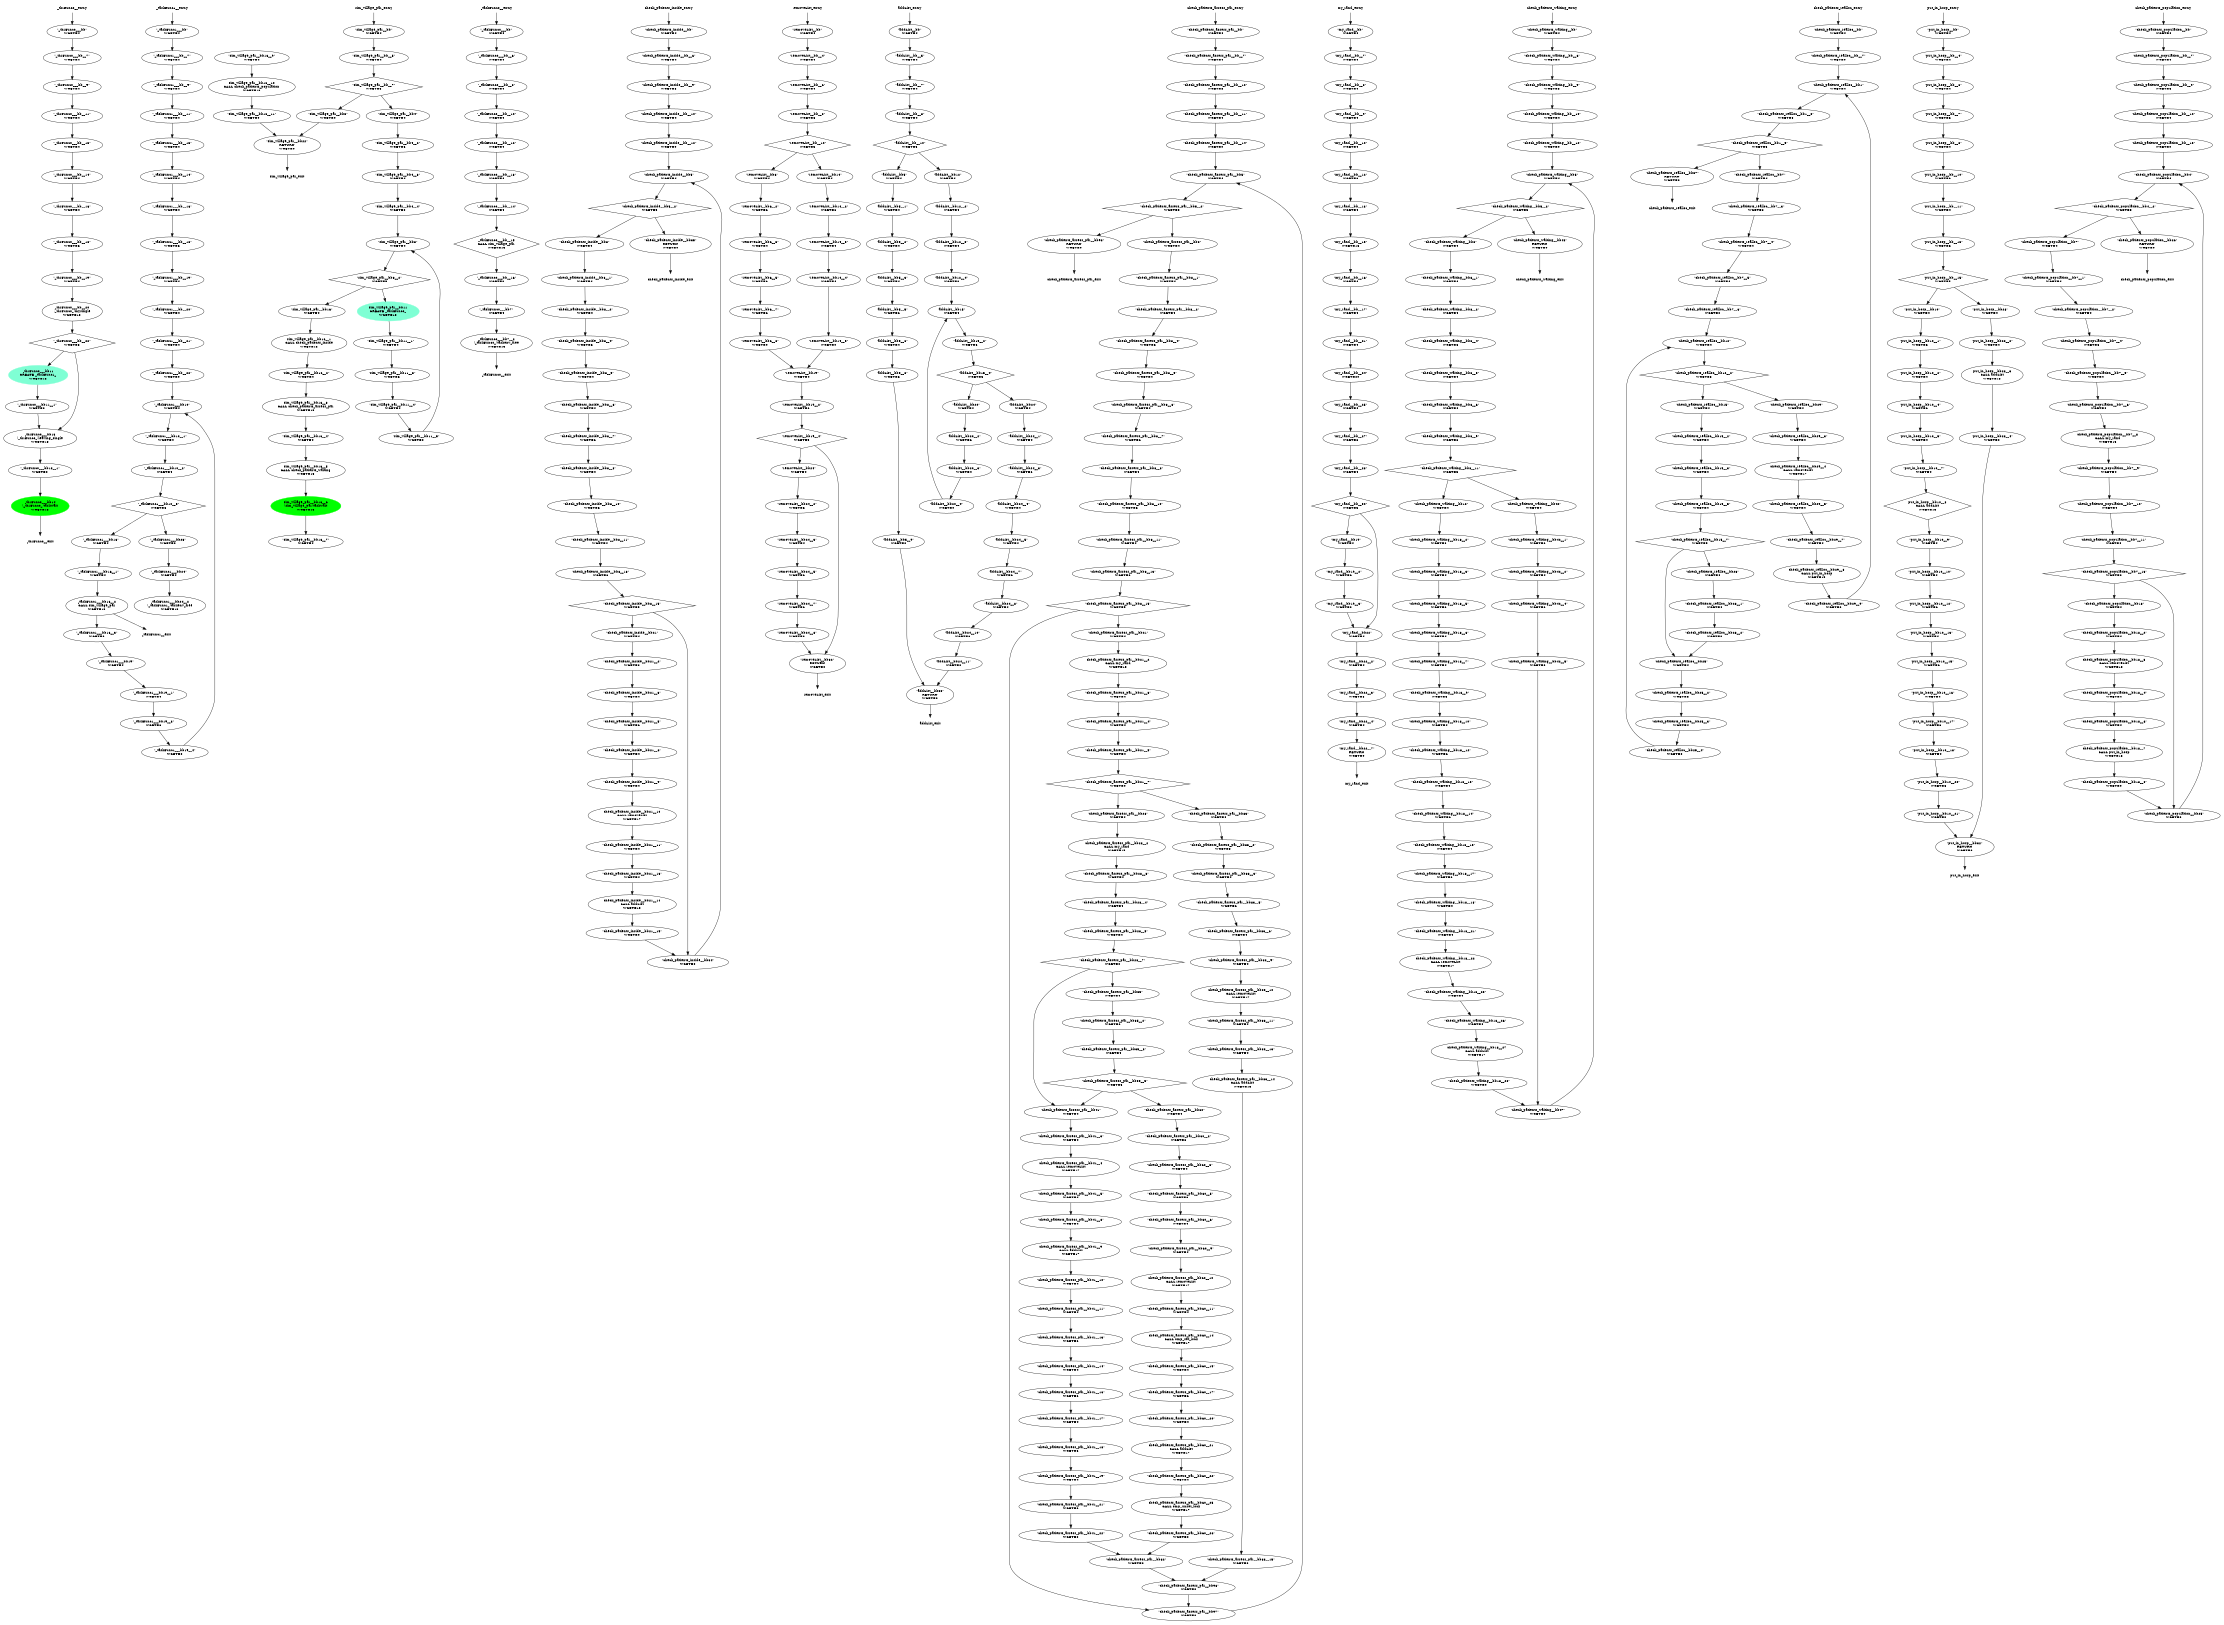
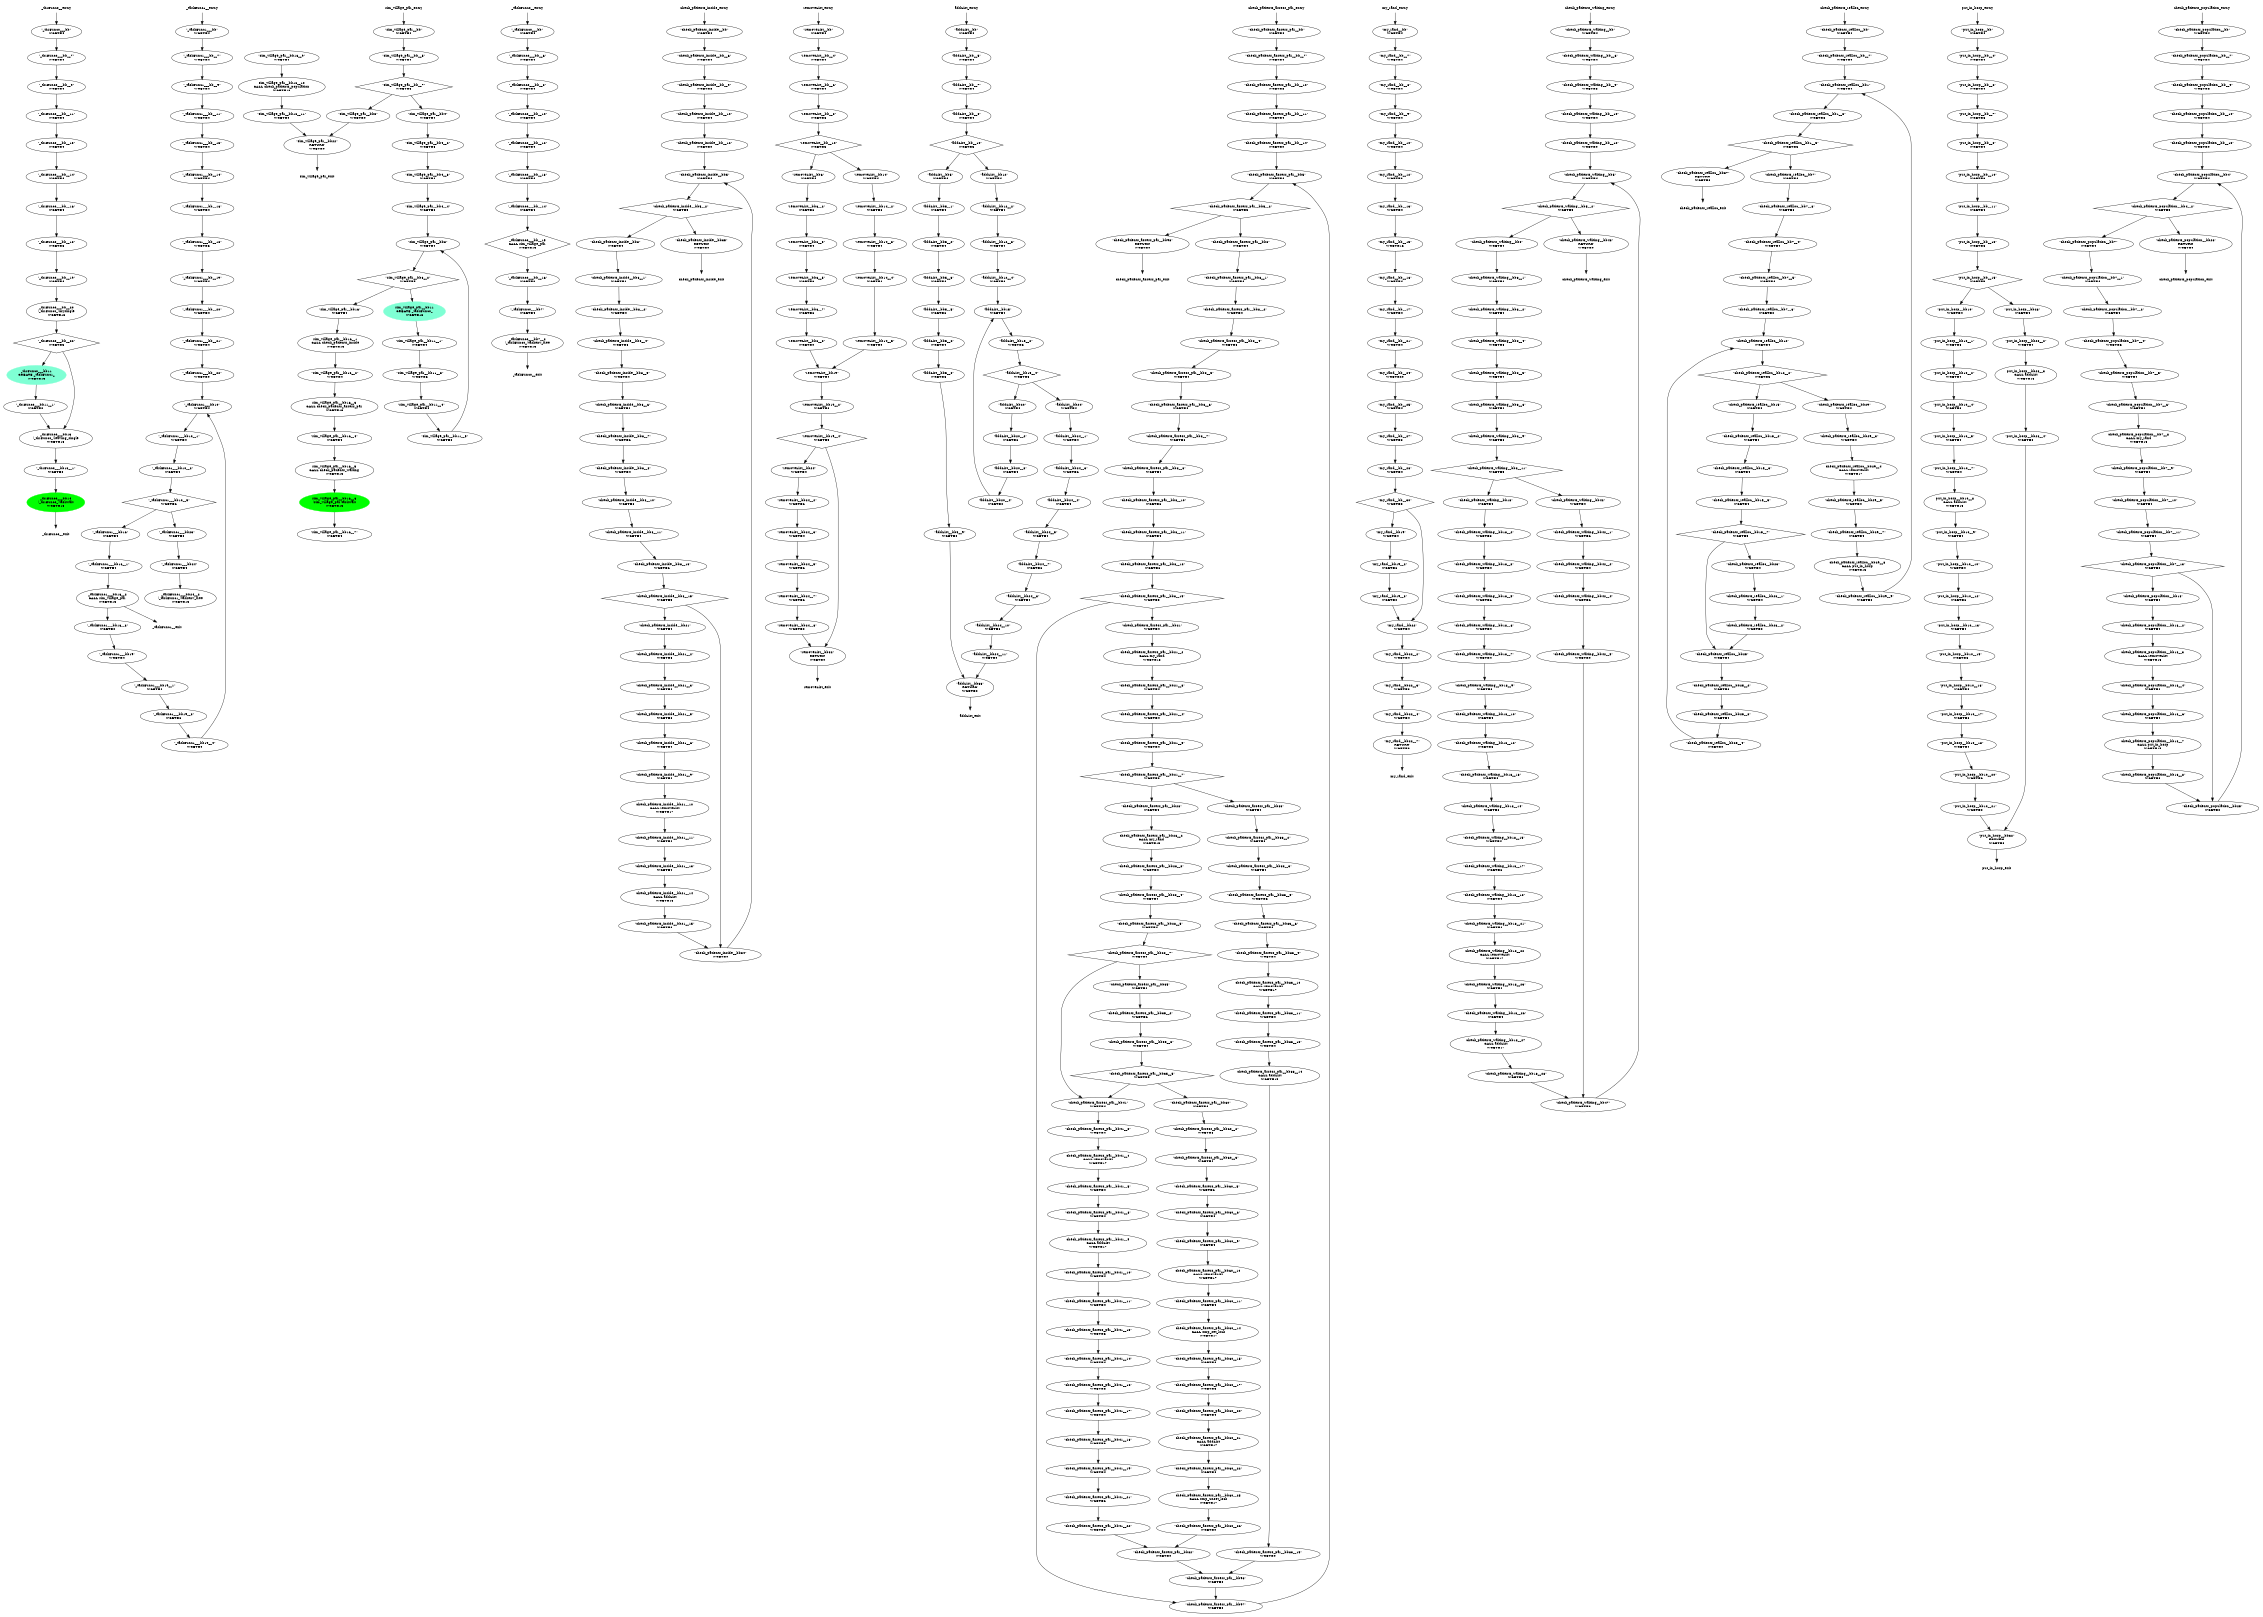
node "put_in_hosp__bb10__8 CALL addList WCET=15": shape diamond -> ellipse
